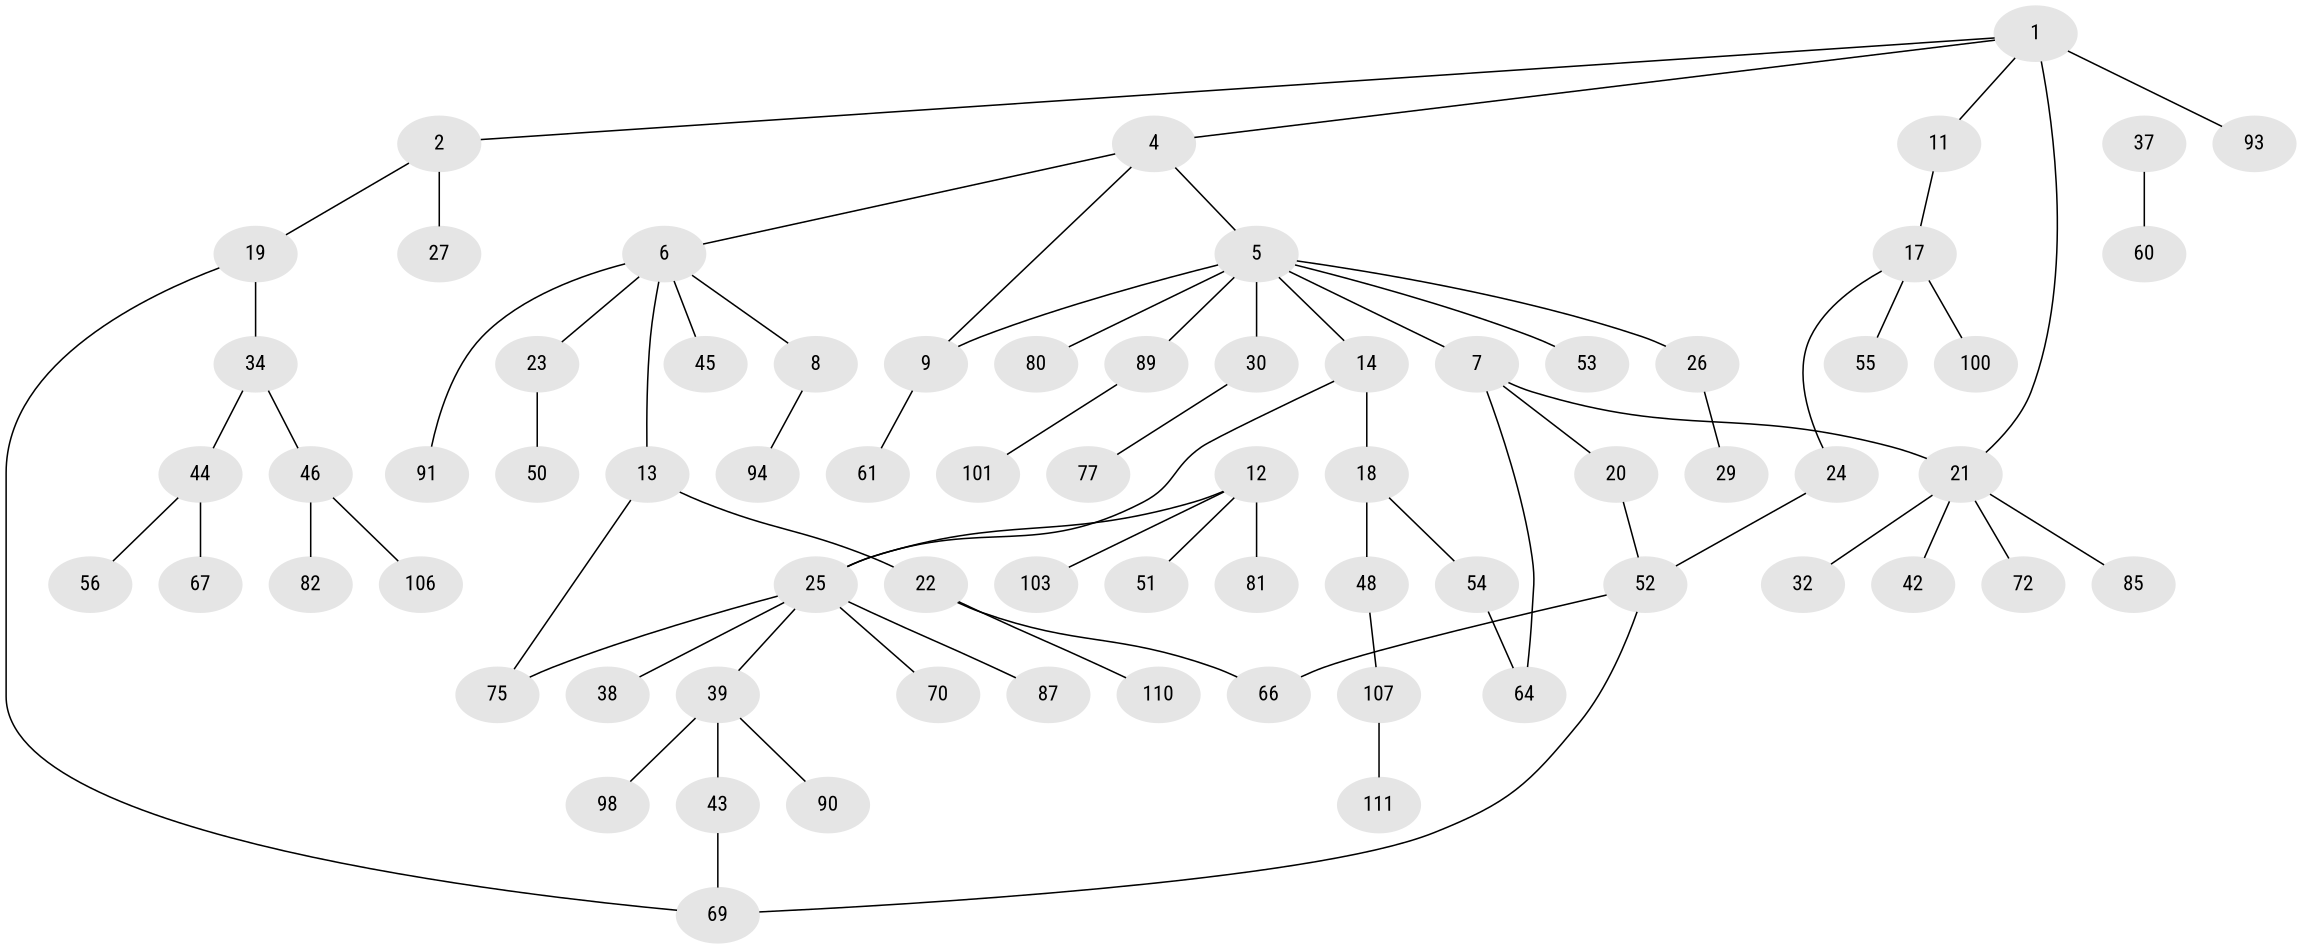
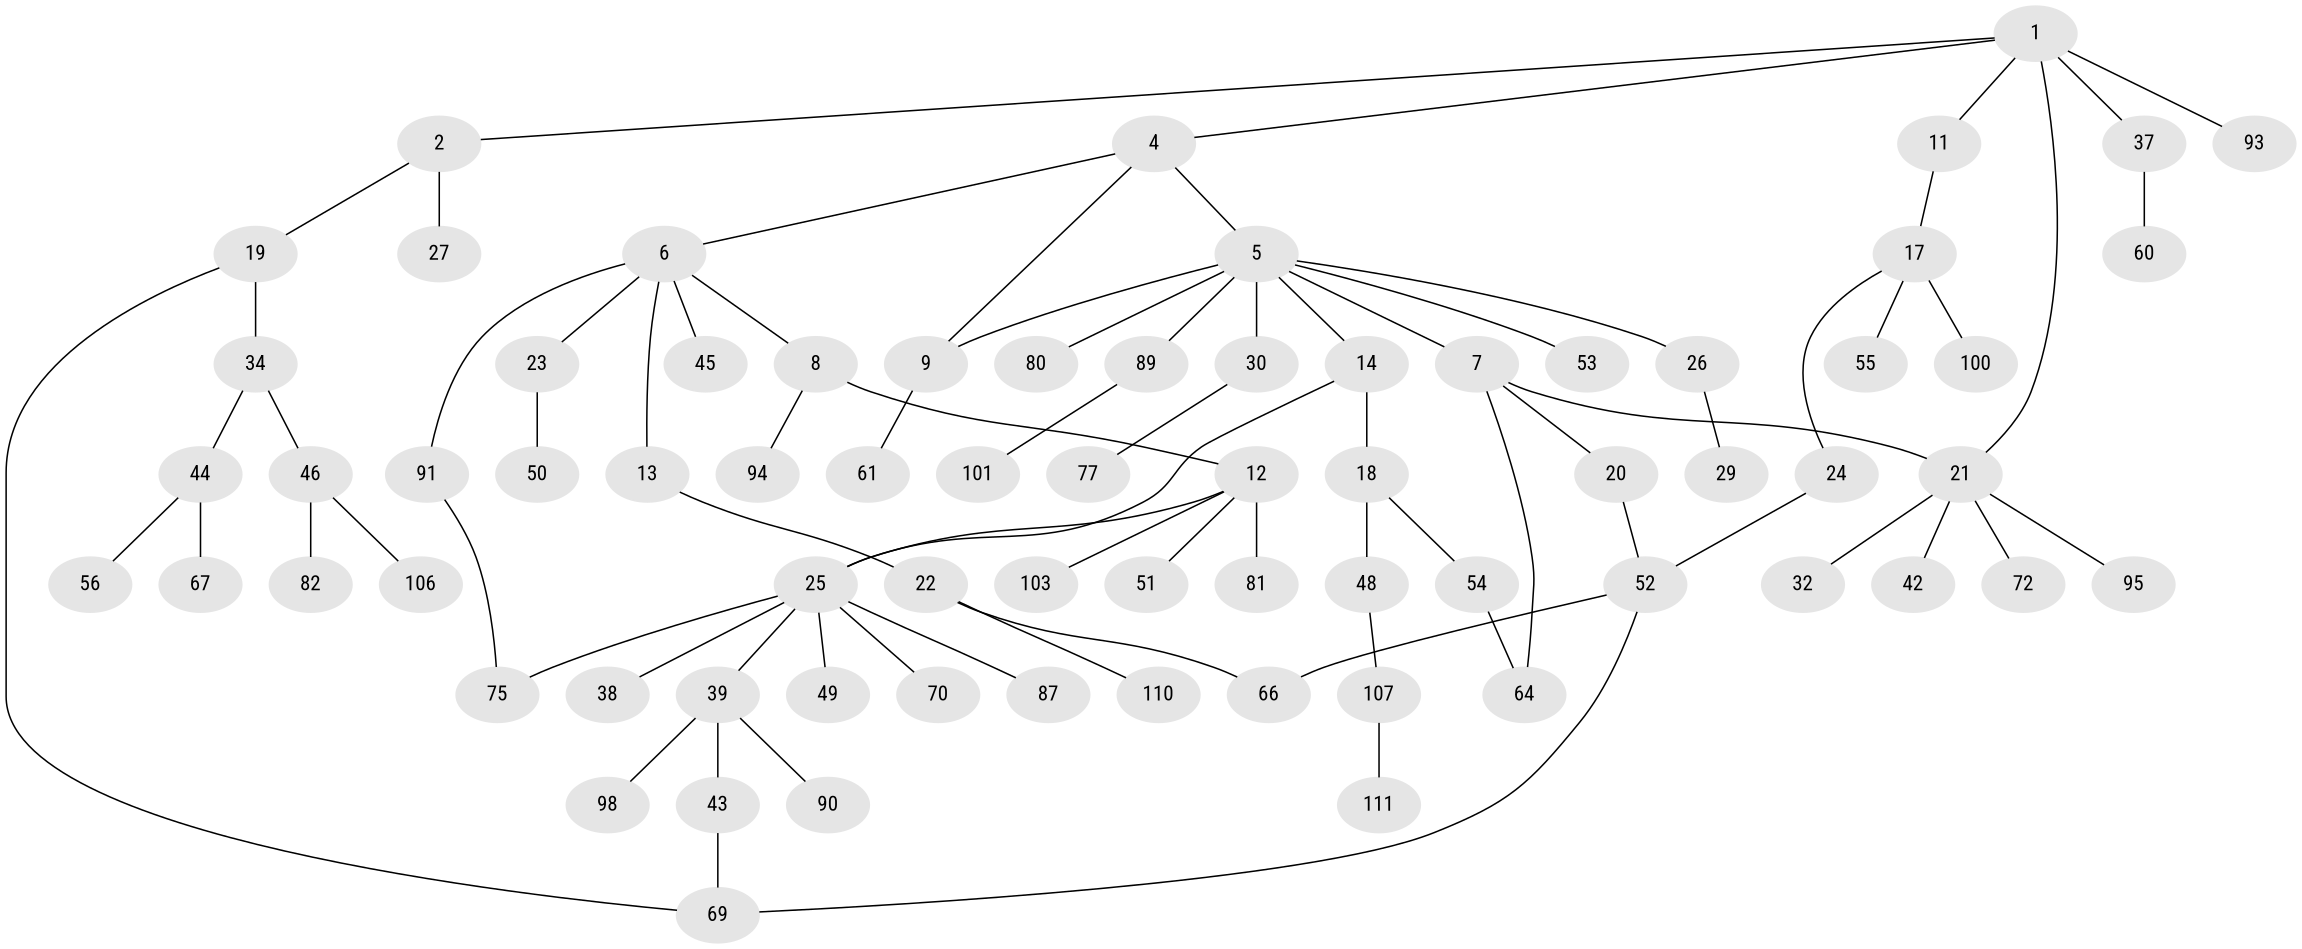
edge "1" -- "37": added
edge "8" -- "12": added
edge "13" -- "75": now "91" -- "75"
node "85": label "85" -> "95"
node "49": added
